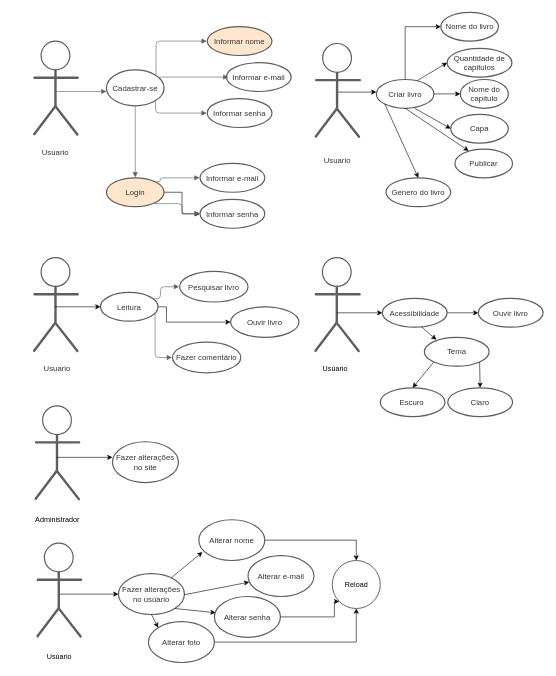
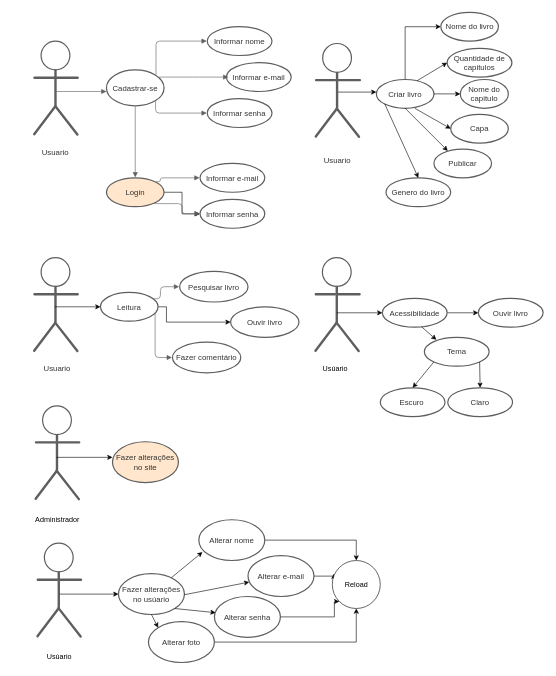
node "Informar nome": fillcolor #ffe6cc -> #ffffff
node "Publicar": moved (484, 164) -> (463, 164)
node "Fazer alterações no site": fillcolor #ffffff -> #ffe6cc
edge "Alterar e-mail" -> "Reload": added
